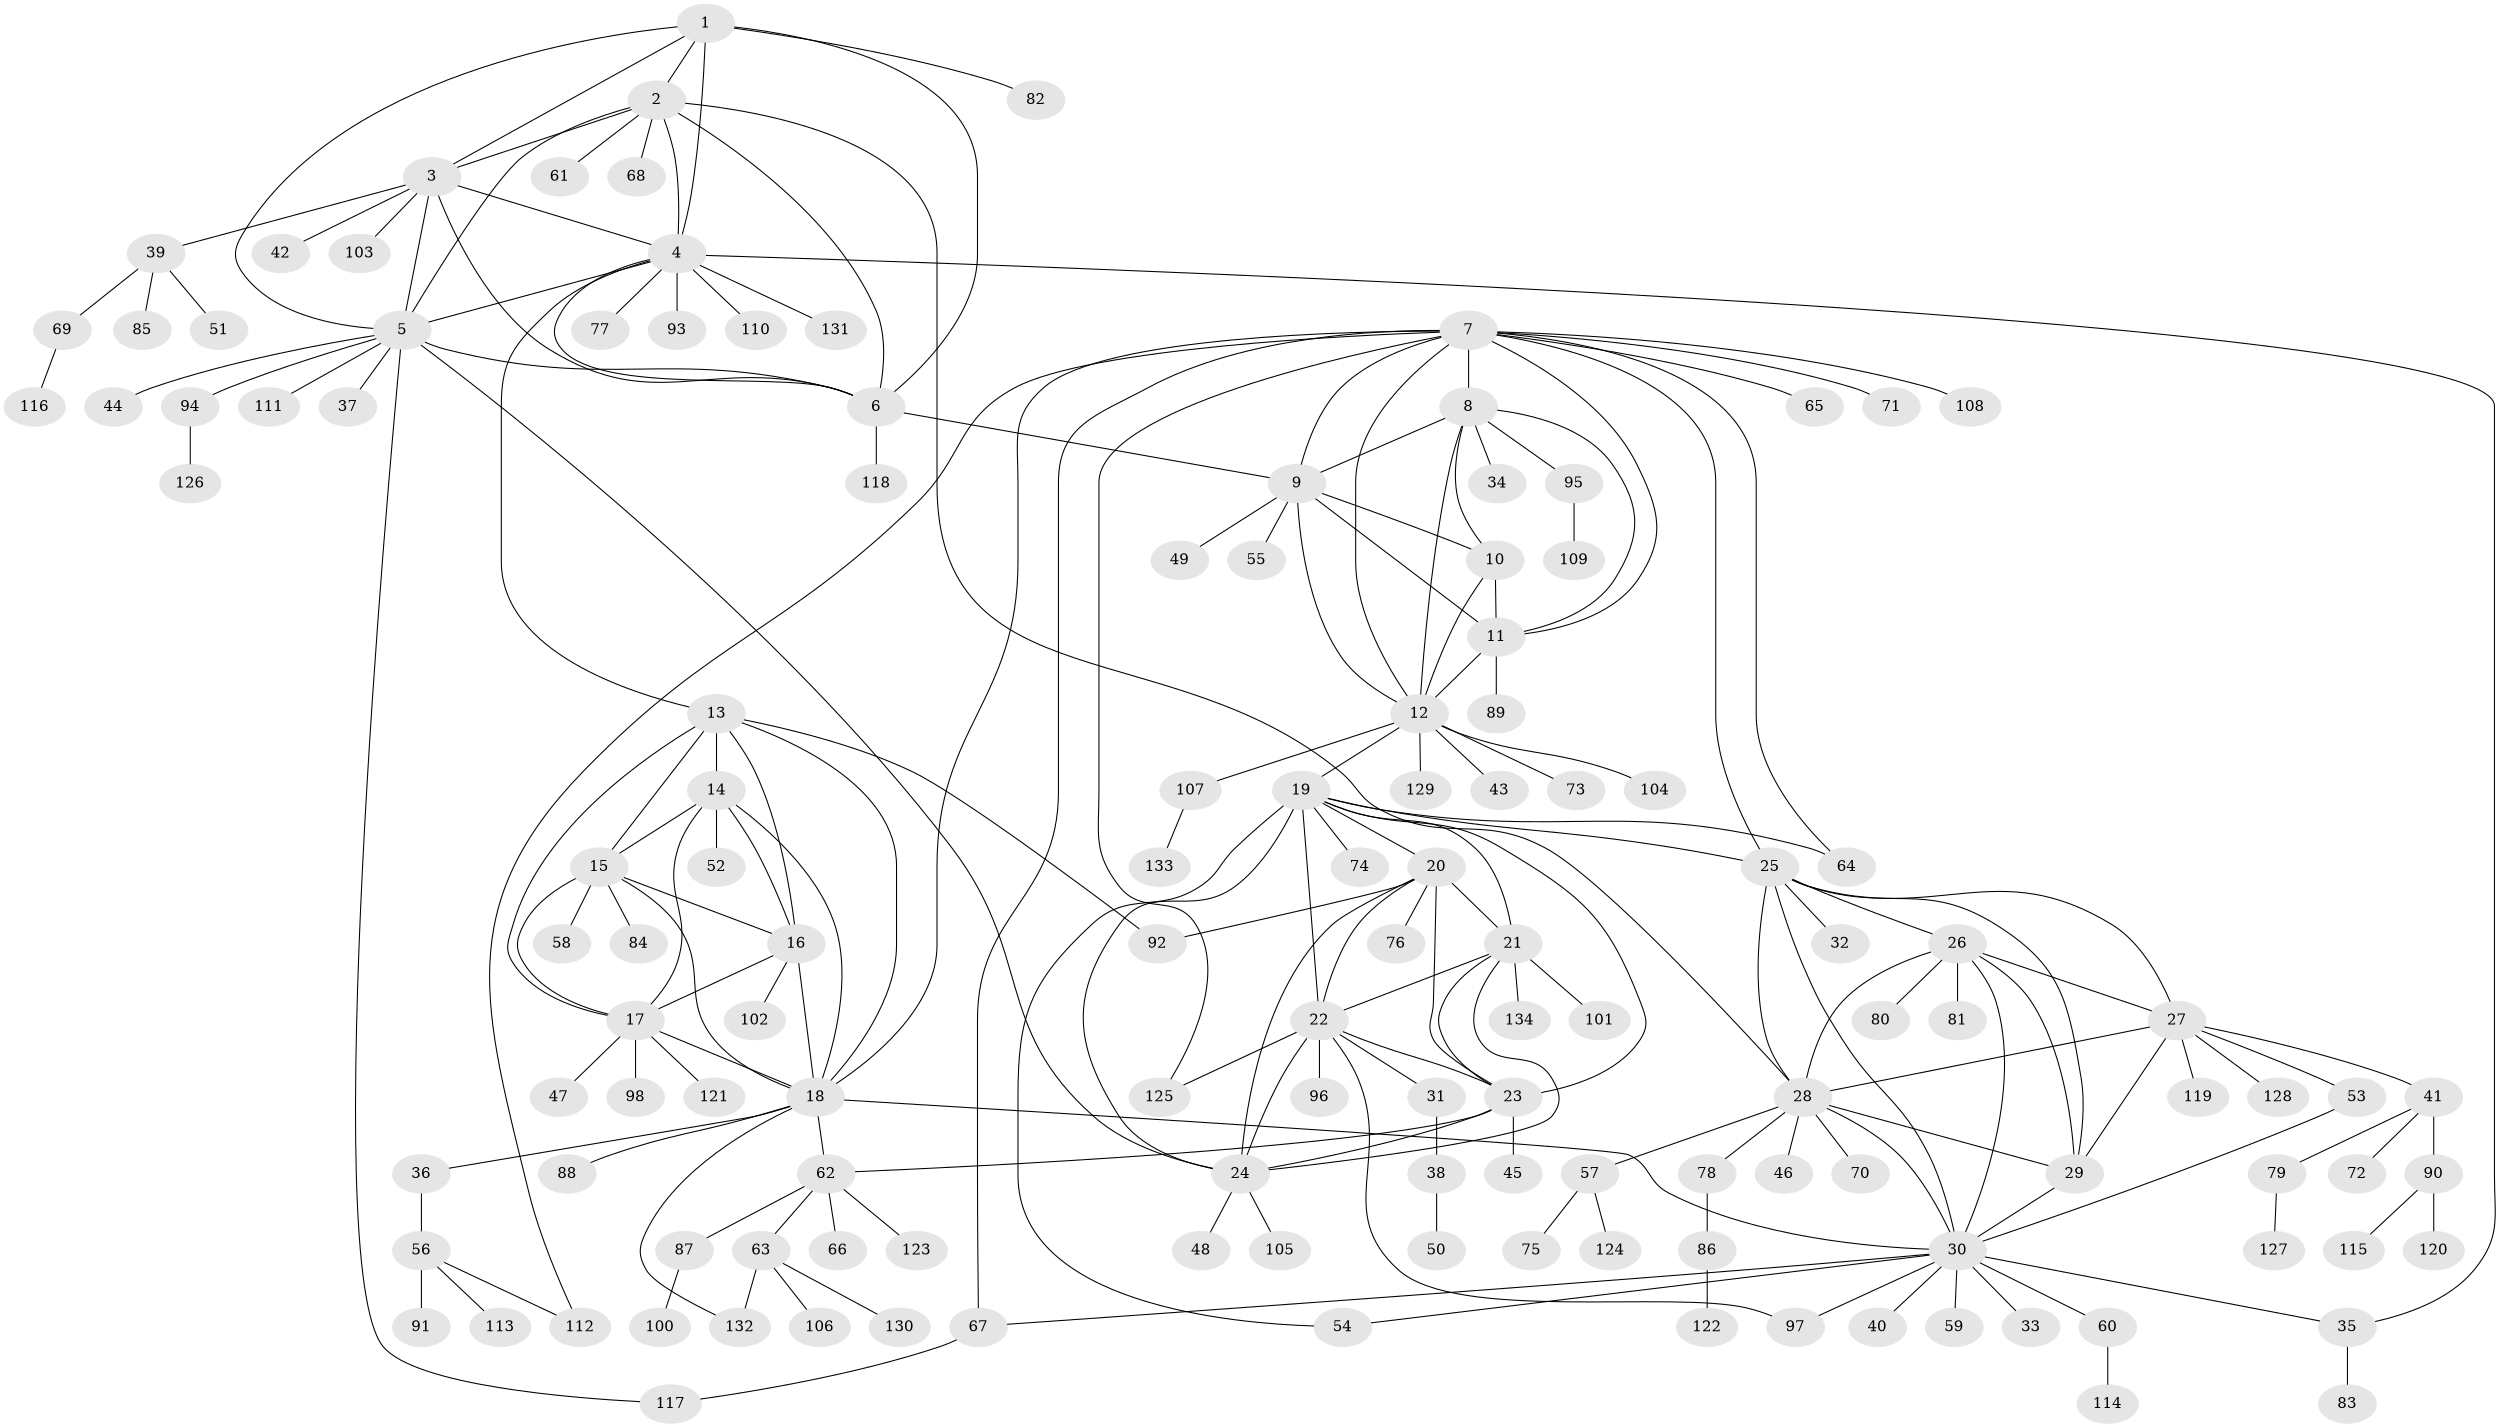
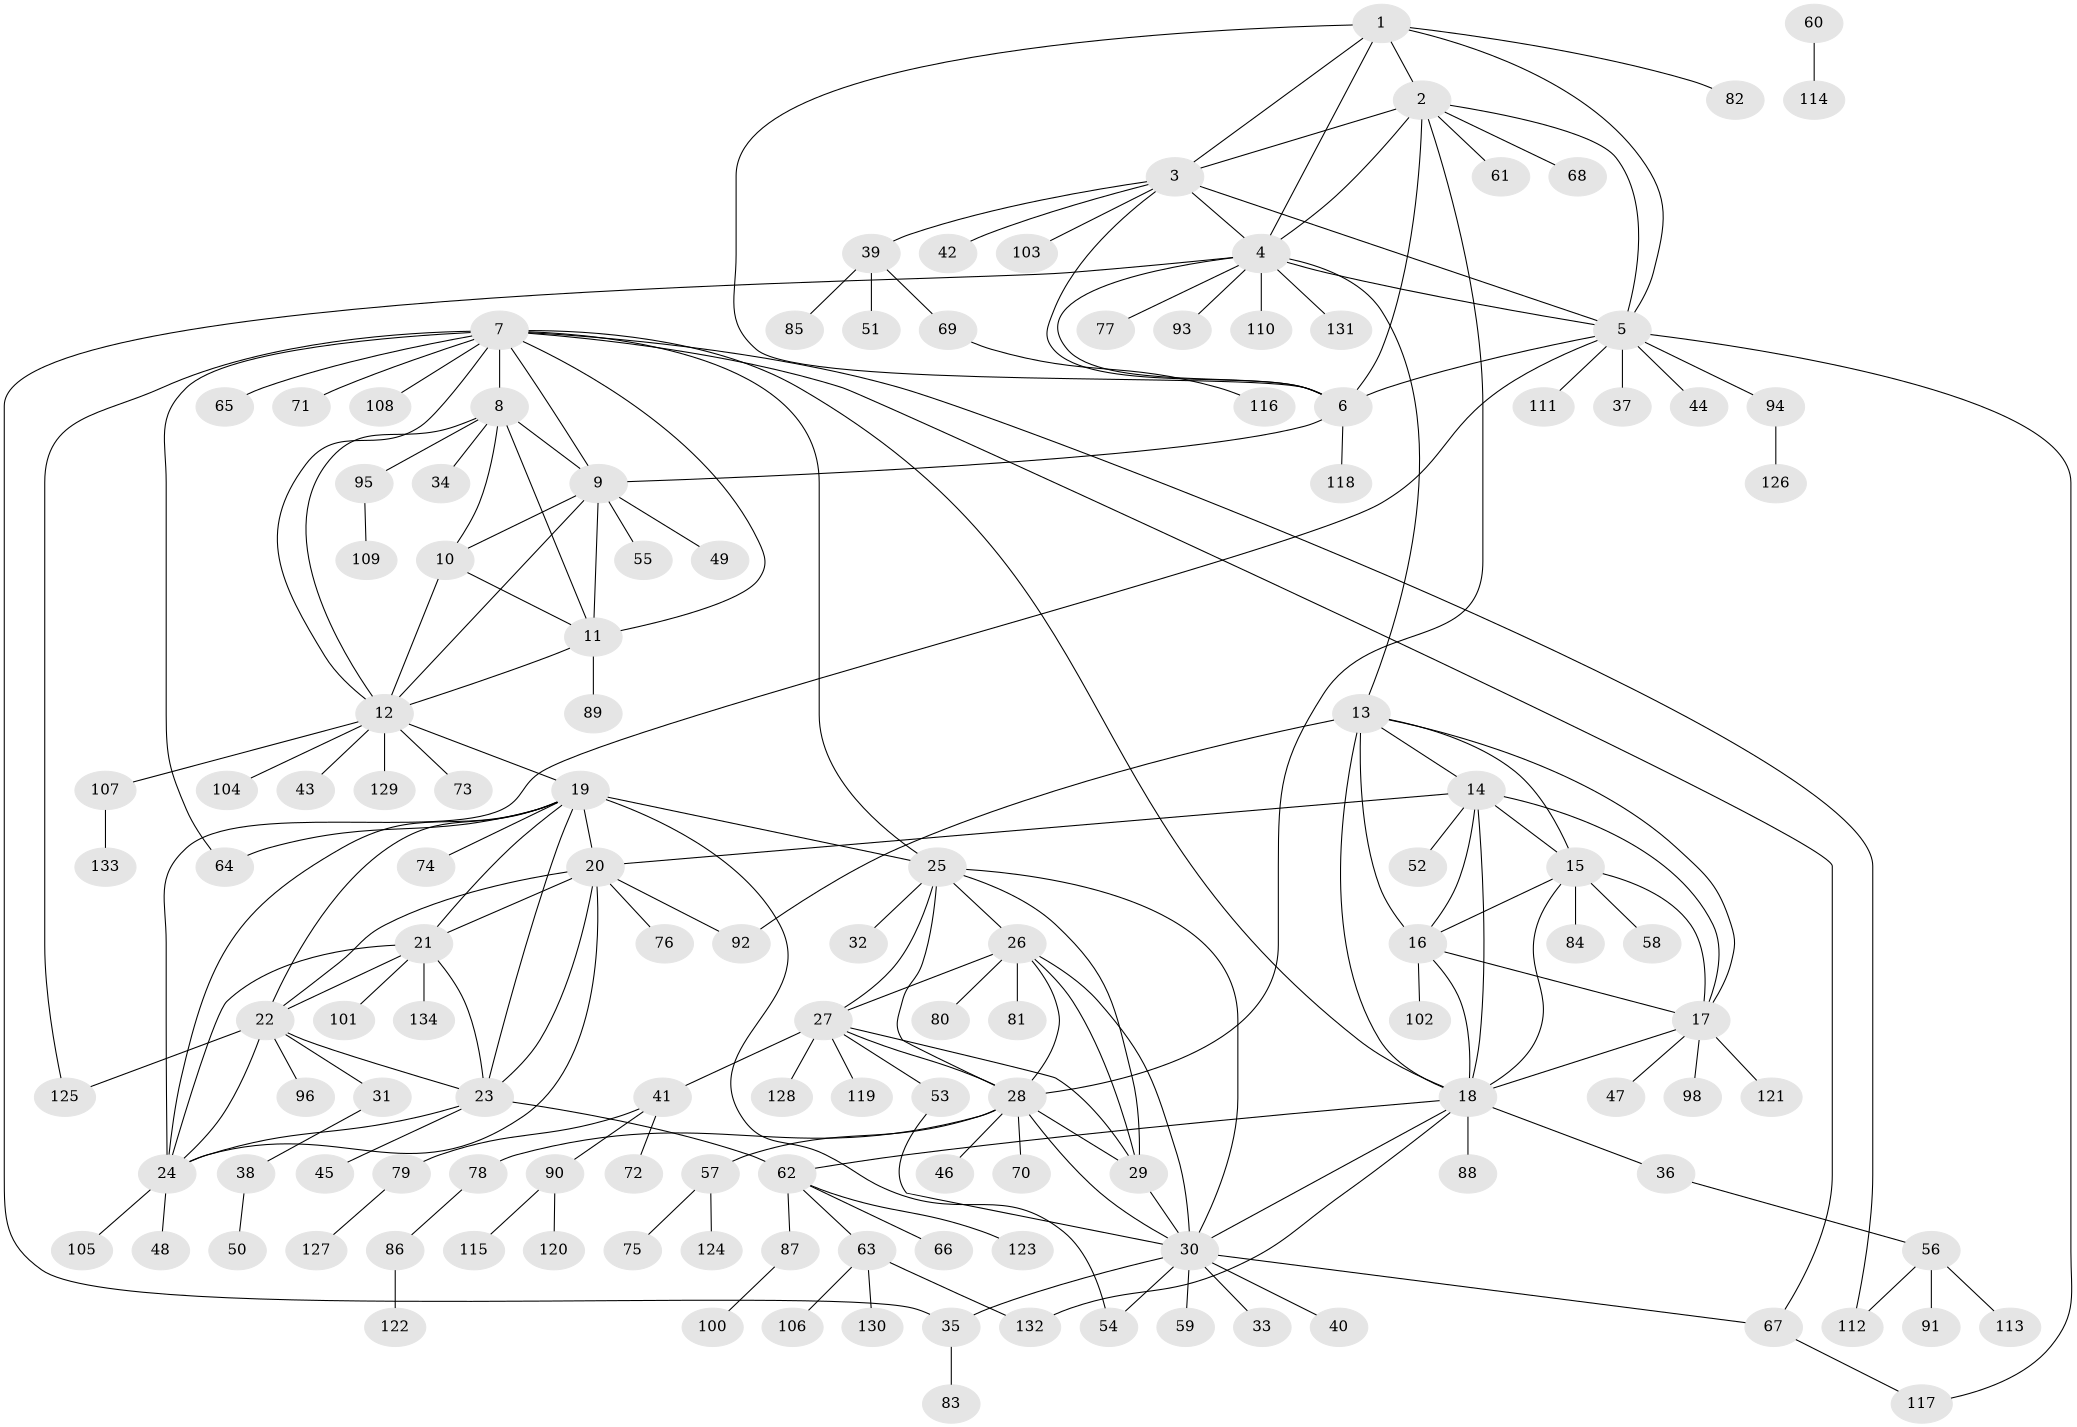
edge "14" -- "20": added
edge "30" -- "60": removed
node "97": removed
